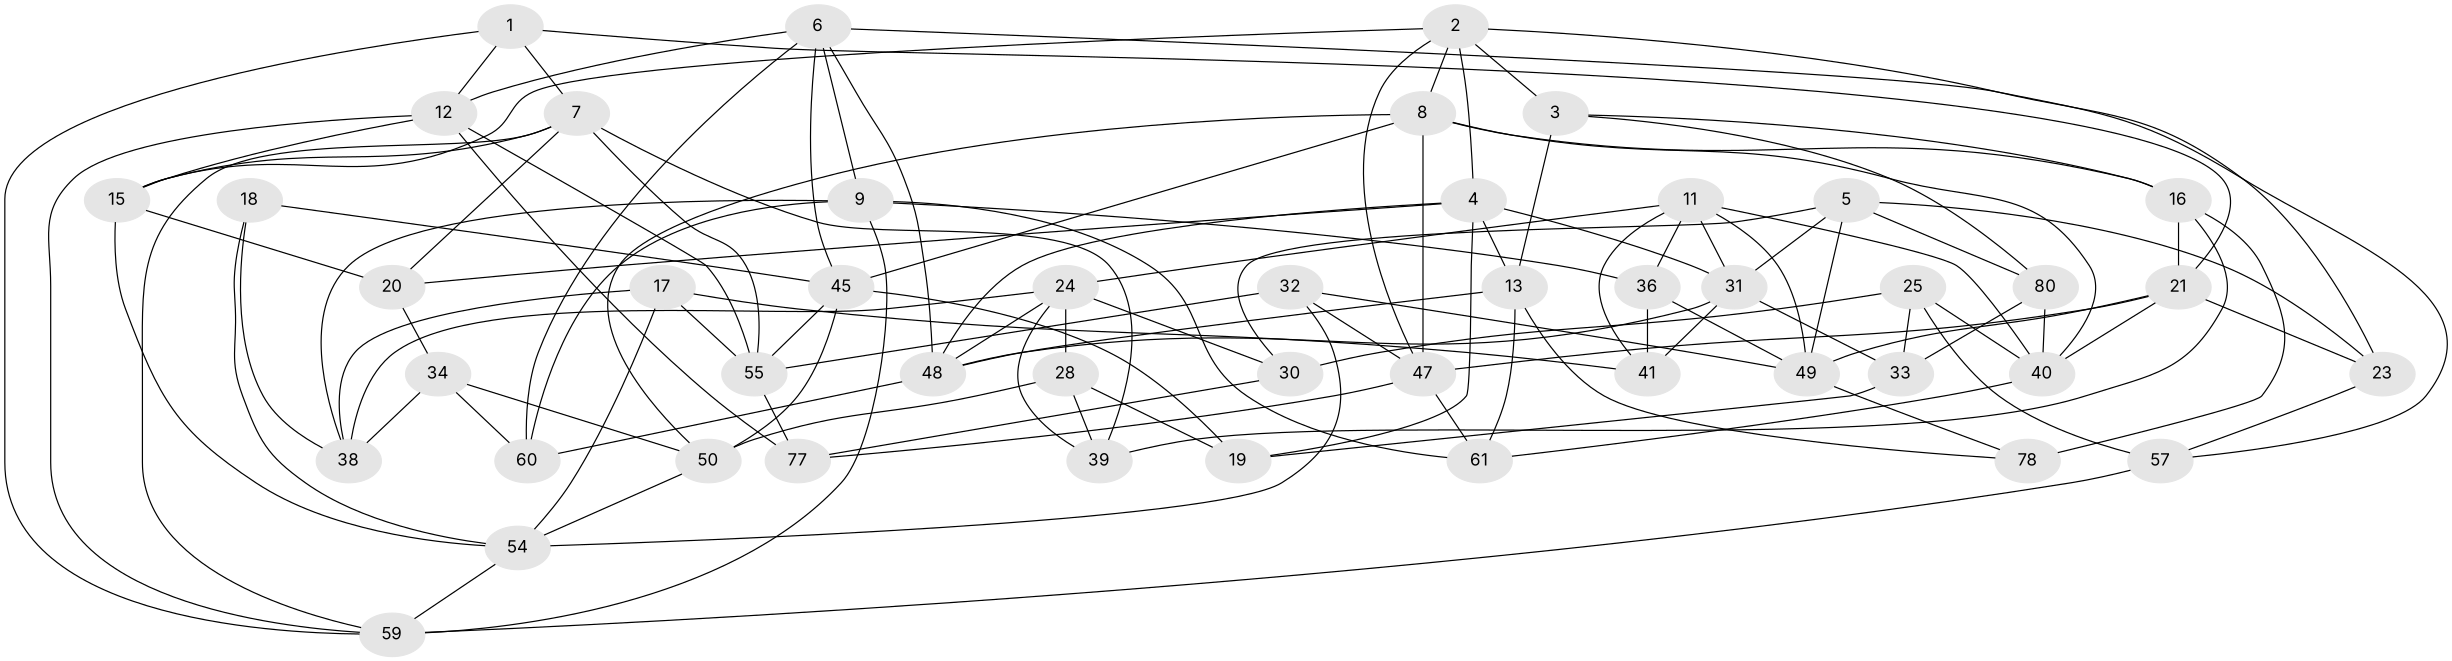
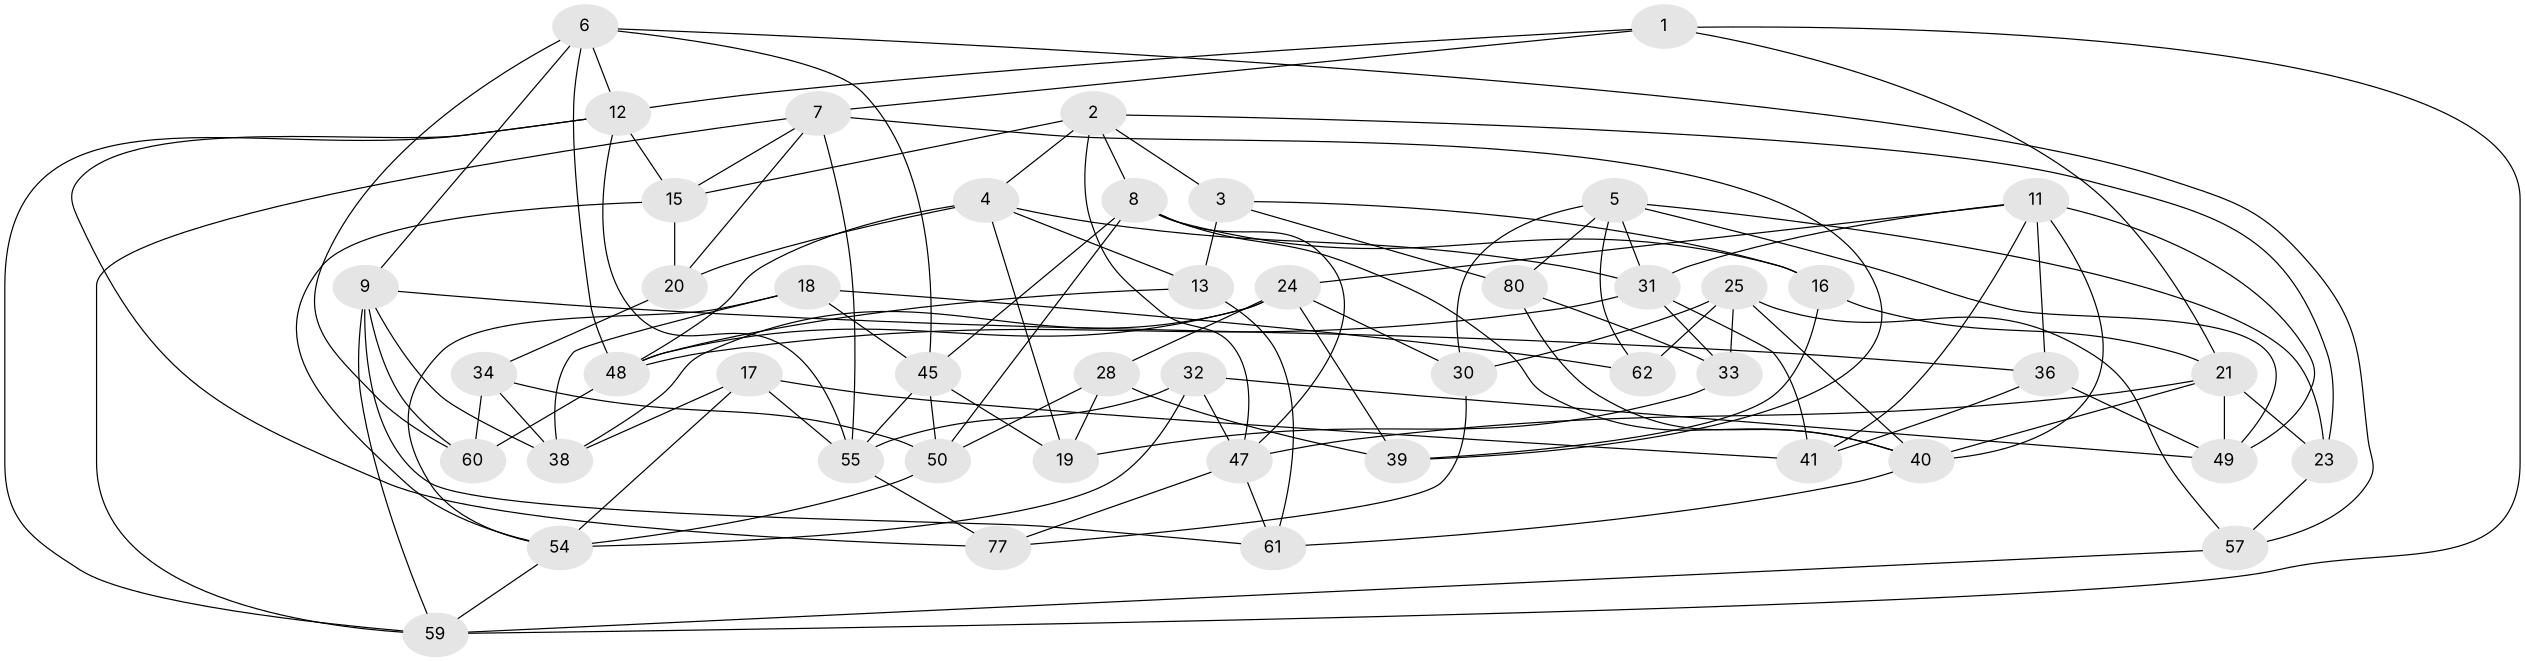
node "62": added
node "78": removed
